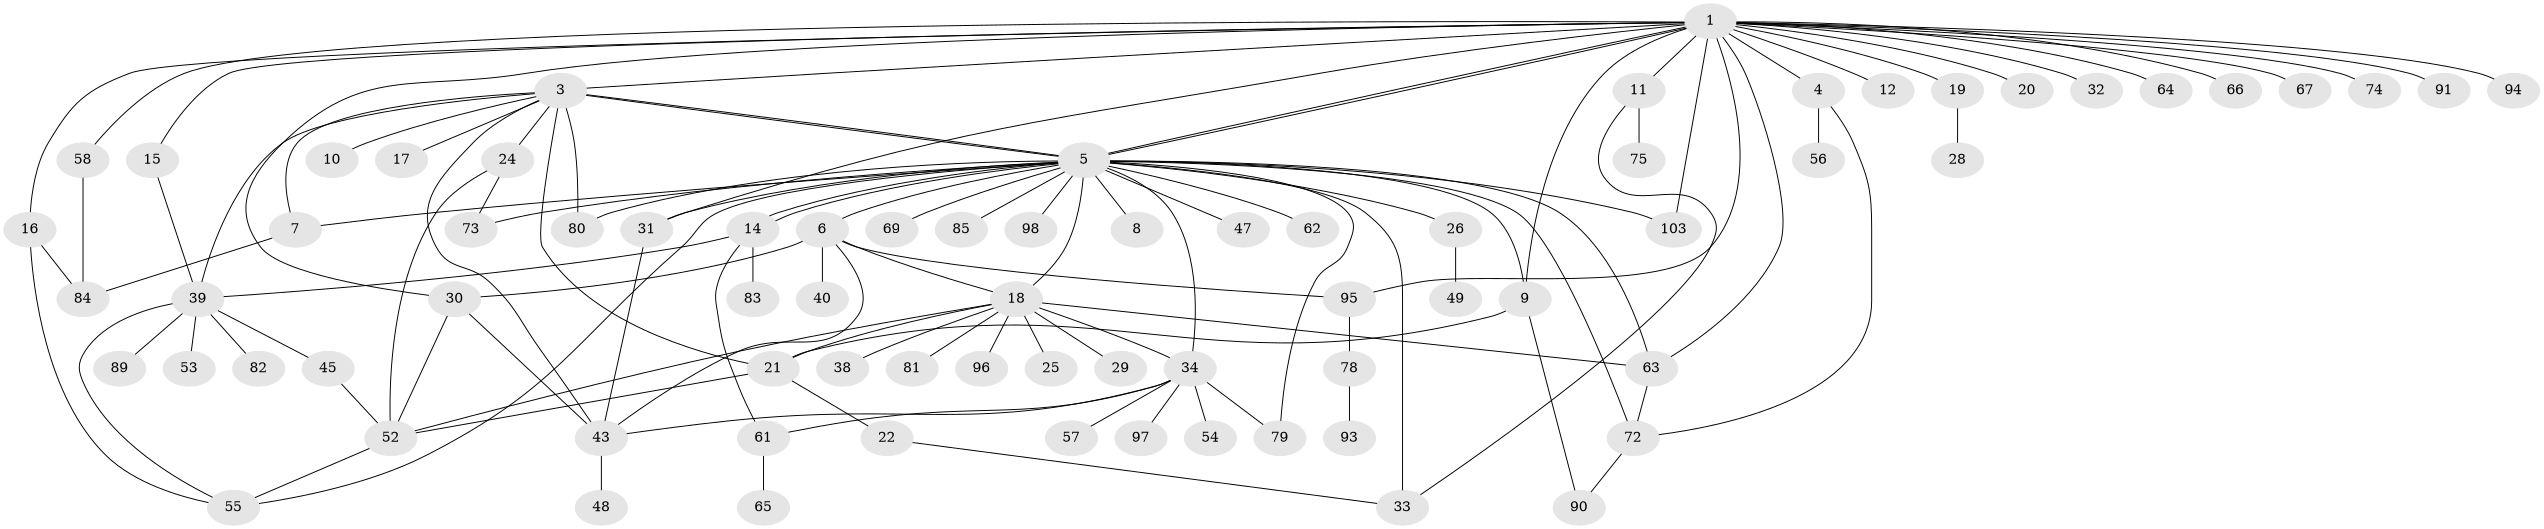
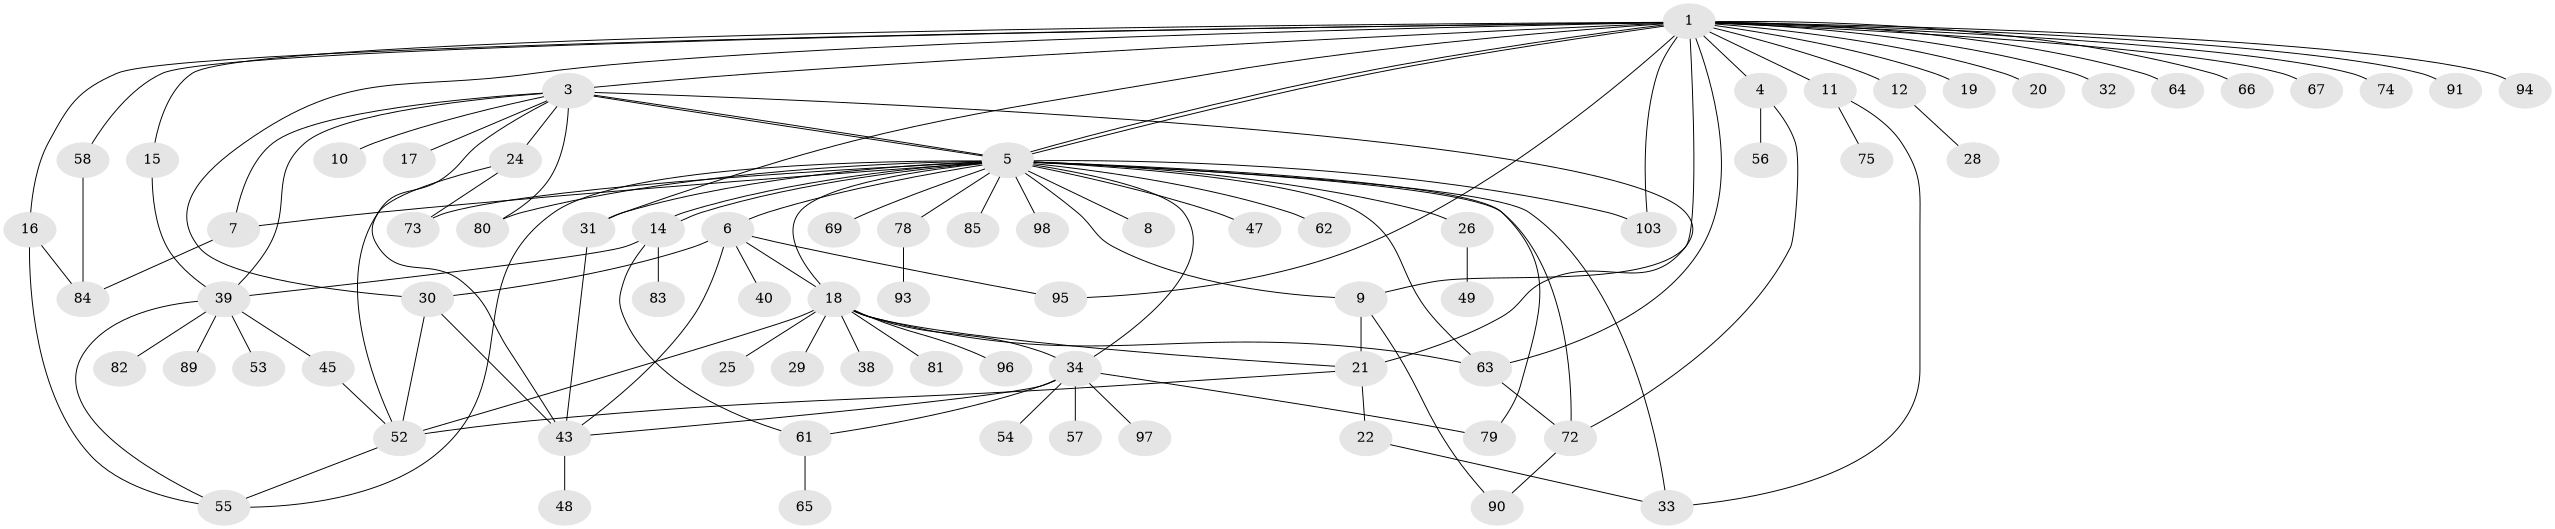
edge "19" -- "28": now "12" -- "28"
edge "95" -- "78": now "5" -- "78"
